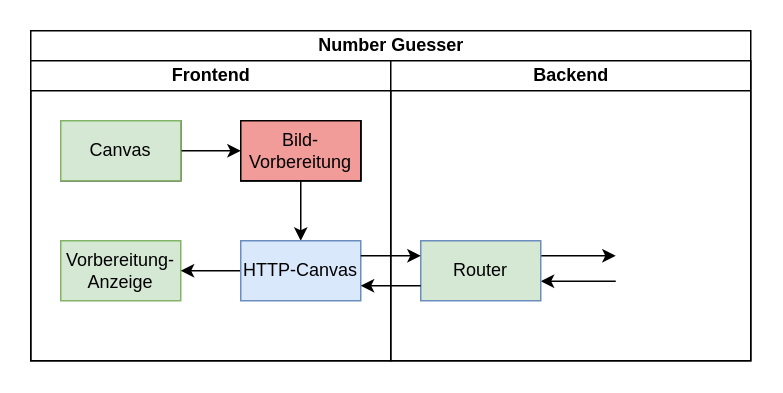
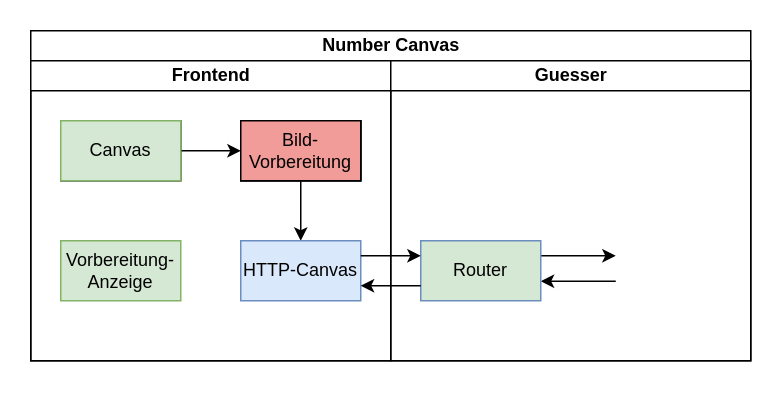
node "Number Guesser": label "Number Guesser" -> "Number Canvas"
node "Backend": label "Backend" -> "Guesser"
edge "HTTP-Canvas" -> "Vorbereitung- Anzeige": removed
